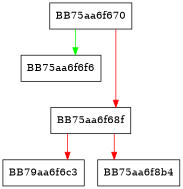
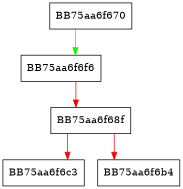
edge "BB75aa6f670" -> "BB75aa6f68f": now "BB75aa6f6f6" -> "BB75aa6f68f"
node "BB79aa6f6c3": label "BB79aa6f6c3" -> "BB75aa6f6c3"
node "BB75aa6f8b4": label "BB75aa6f8b4" -> "BB75aa6f6b4"
